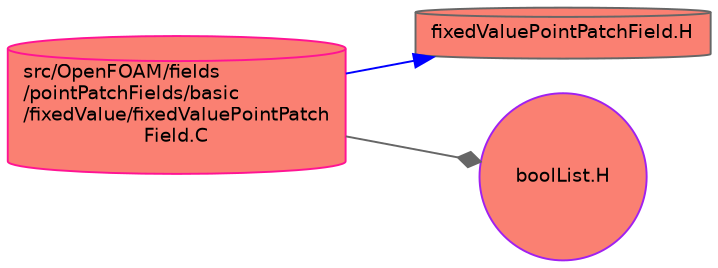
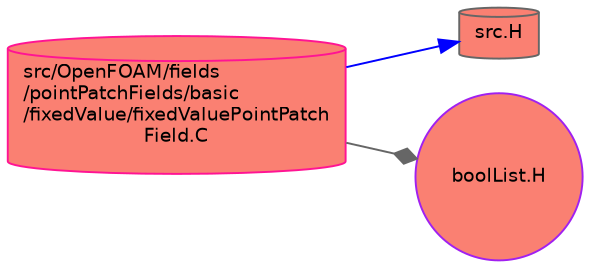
node "fixedValuePointPatchField.H": label "fixedValuePointPatchField.H" -> "src.H"
